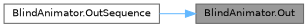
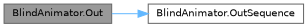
edge "BlindAnimator.OutSequence" -> "BlindAnimator.Out": reversed
